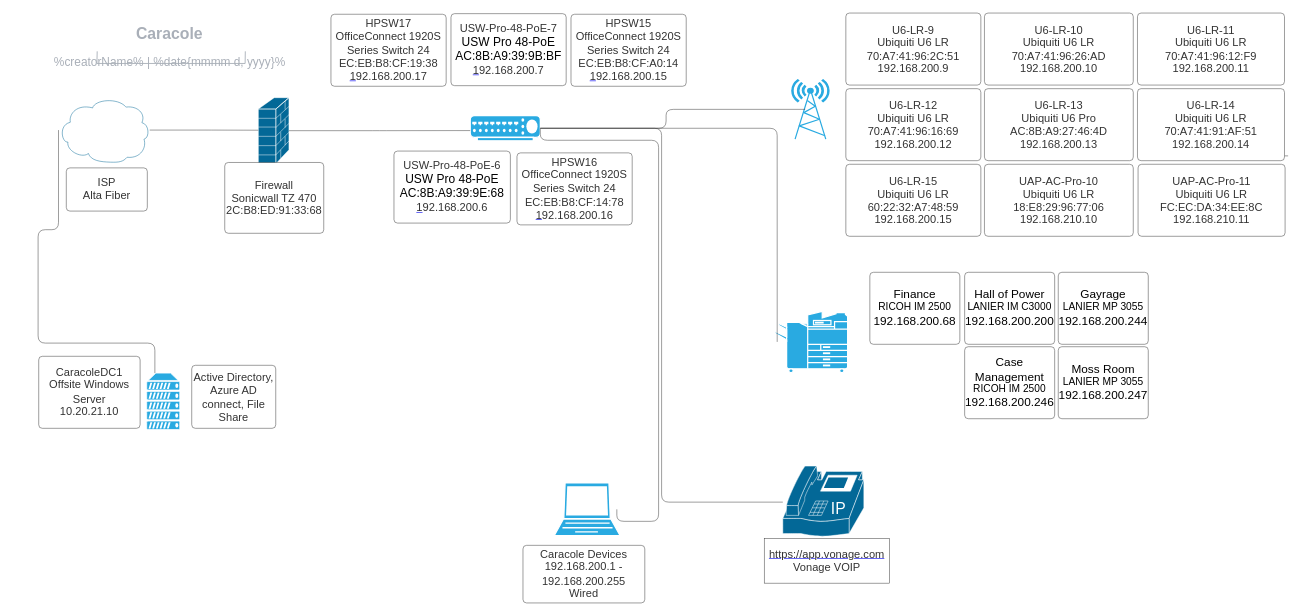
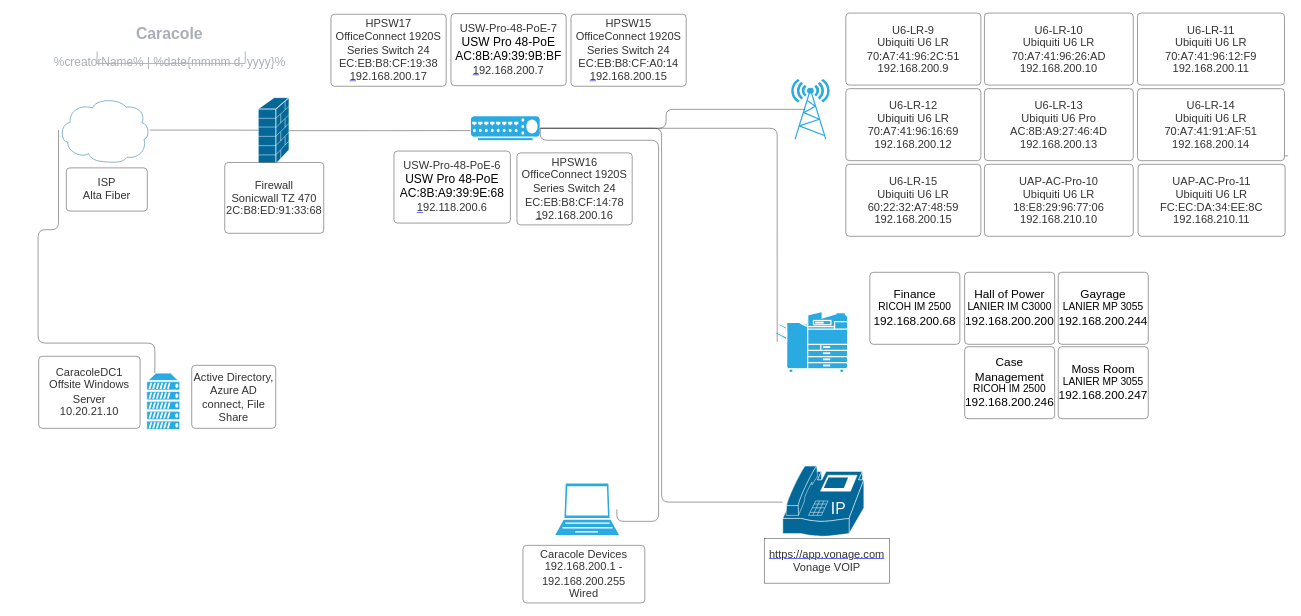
node "USW-Pro-48-PoE-6 USW Pro 48-PoE AC:8B:A9:39:9E:68 192.168.200.6": label "USW-Pro-48-PoE-6 USW Pro 48-PoE AC:8B:A9:39:9E:68 192.168.200.6" -> "USW-Pro-48-PoE-6 USW Pro 48-PoE AC:8B:A9:39:9E:68 192.118.200.6"
